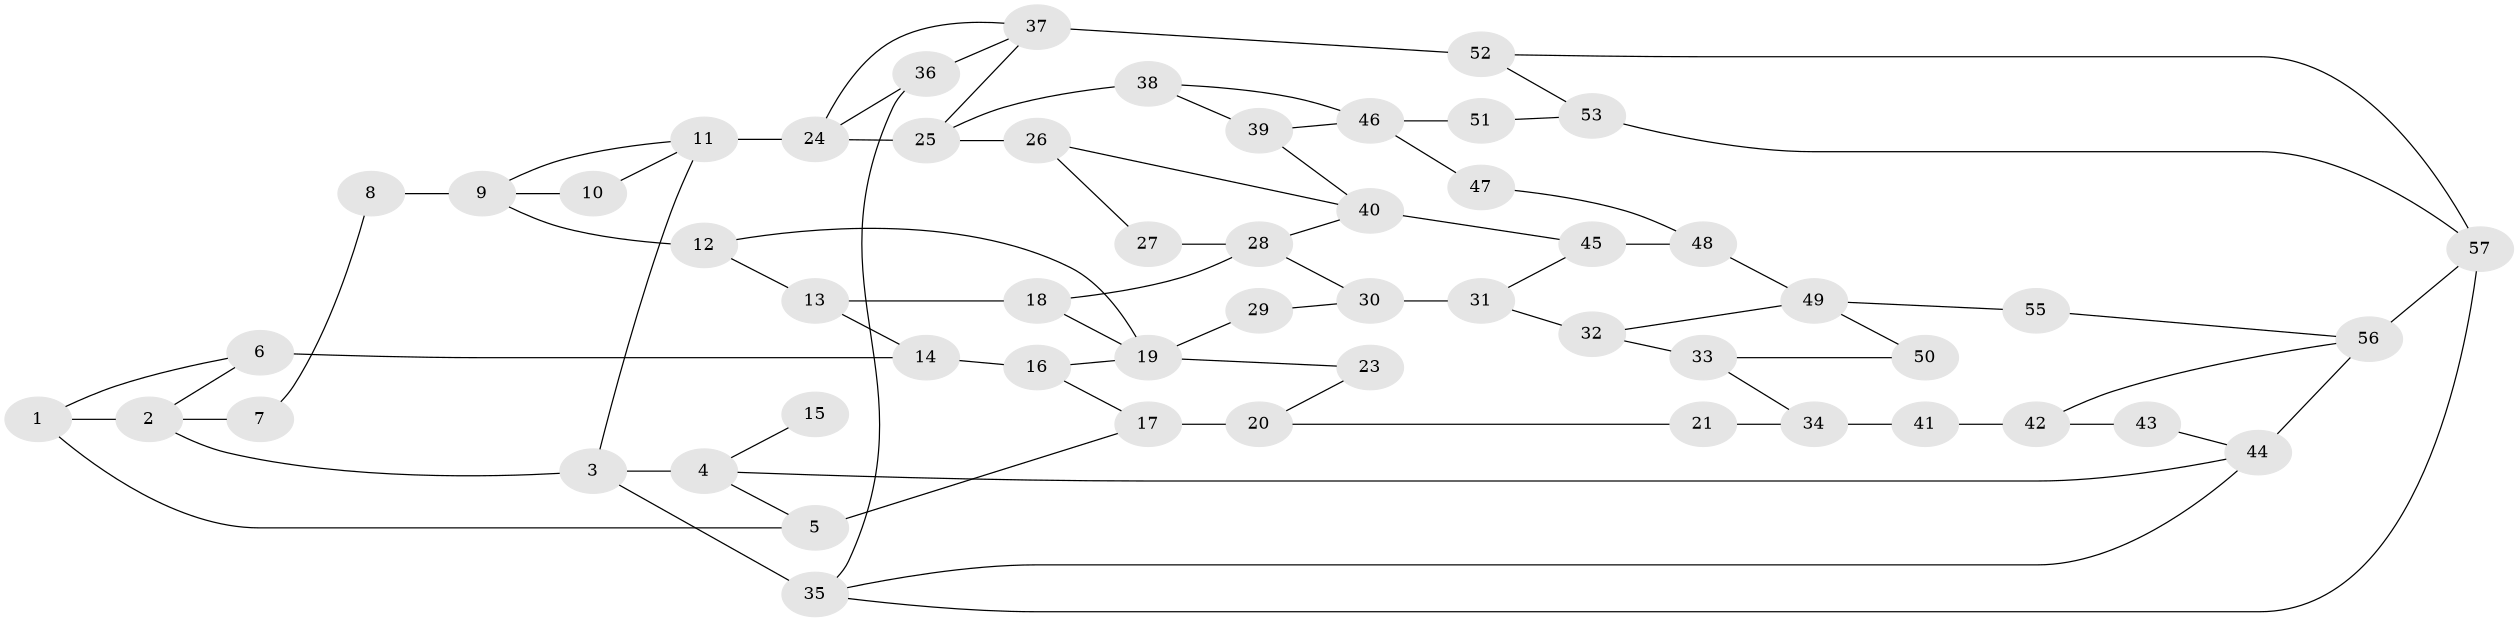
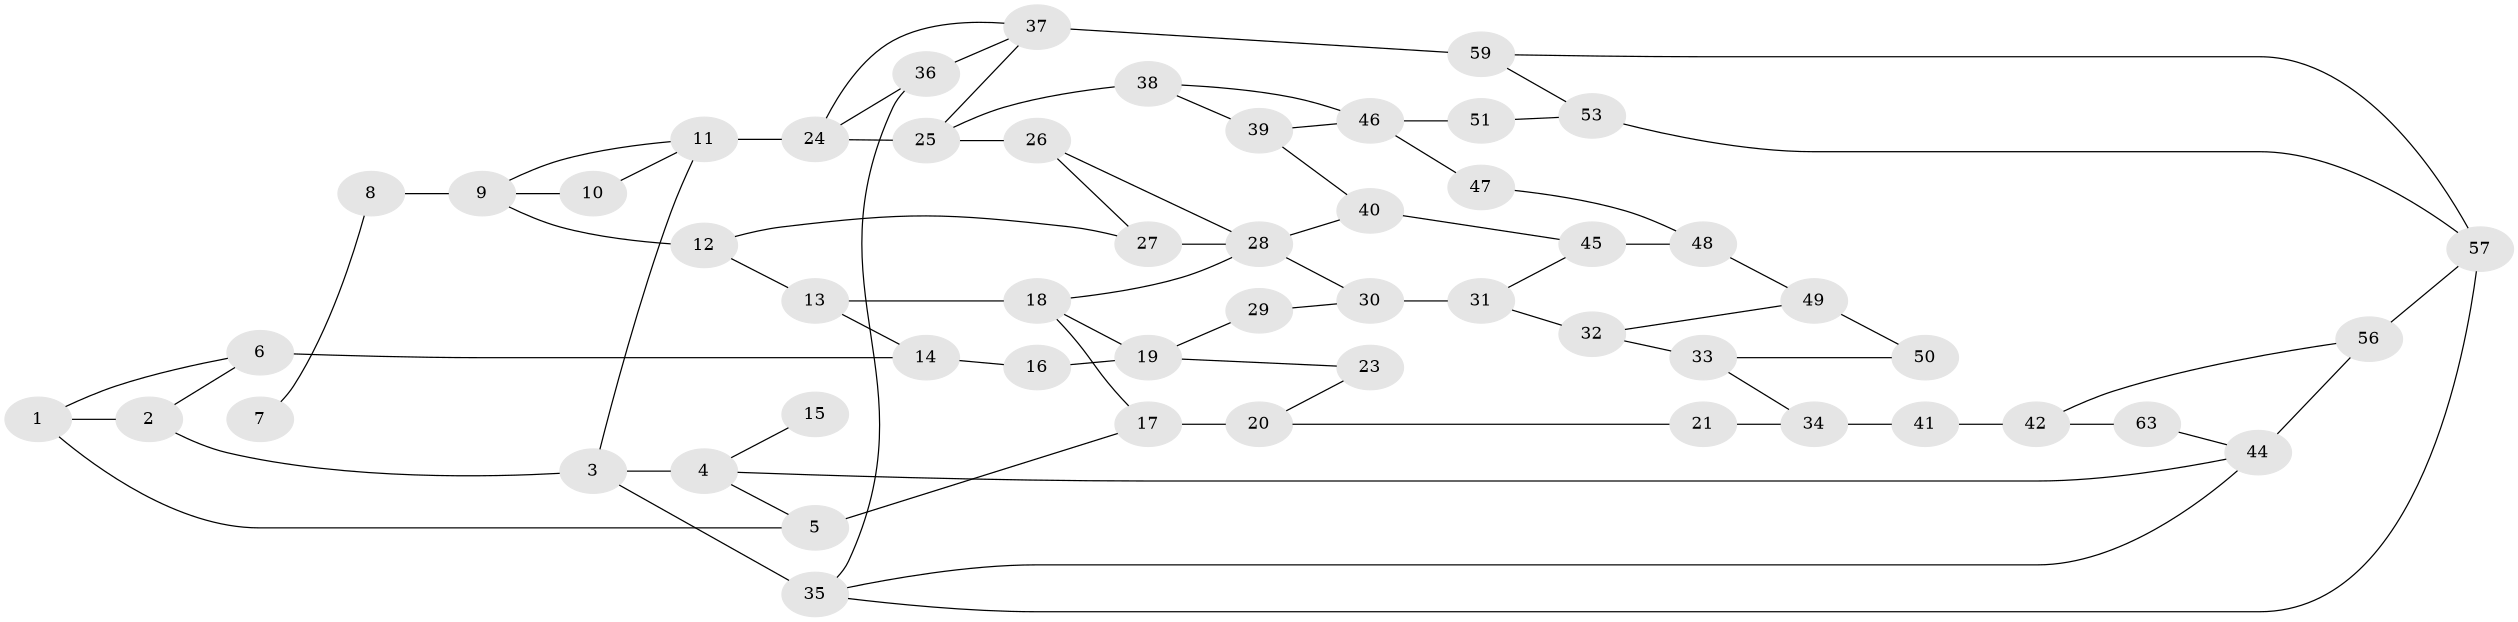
node "52": label "52" -> "59"
edge "26" -- "40": now "26" -- "28"
edge "12" -- "19": now "12" -- "27"
node "55": removed
edge "16" -- "17": now "18" -- "17"
edge "2" -- "7": removed
node "43": label "43" -> "63"
